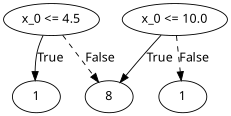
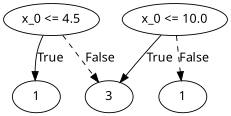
node "8": label "8" -> "3"
